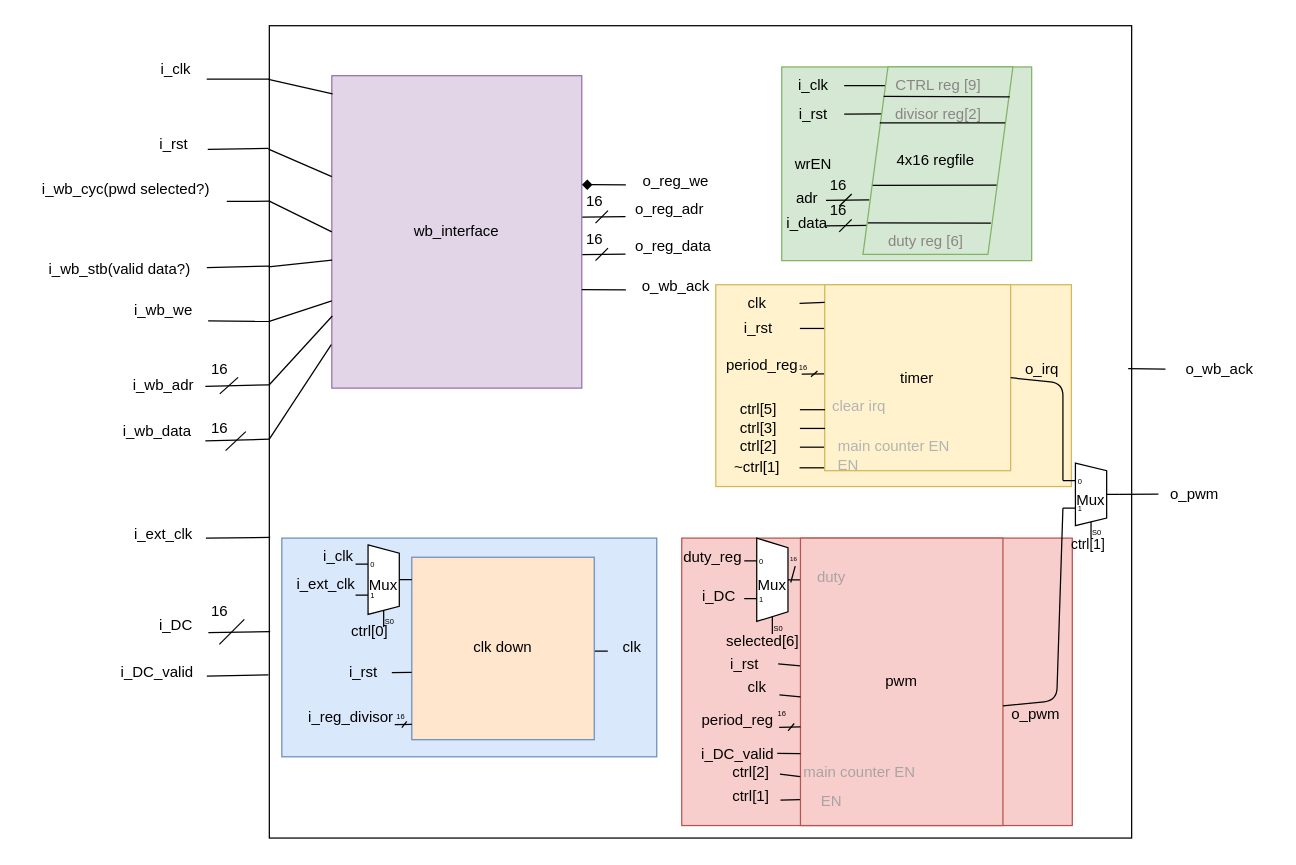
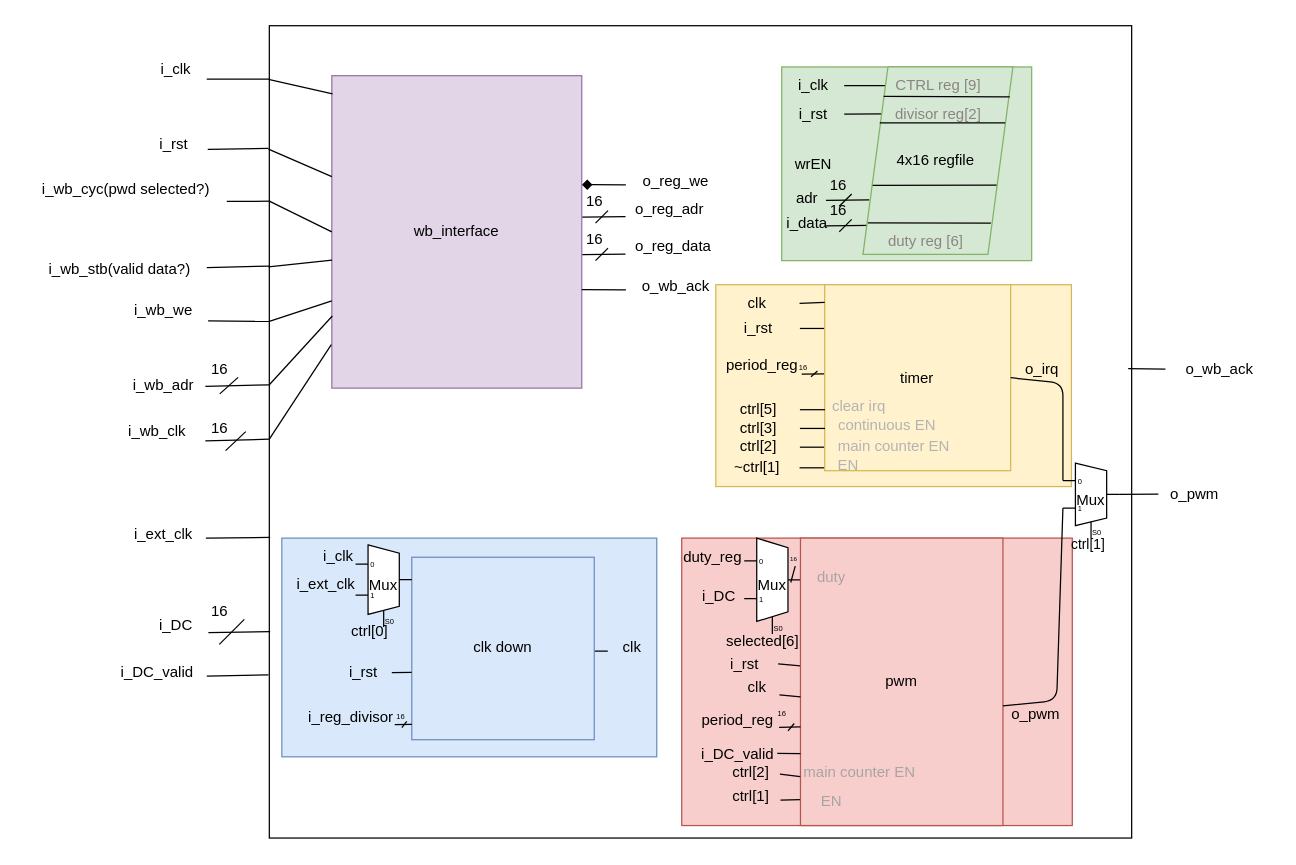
node "continuous EN": added
node "i_wb_data": label "i_wb_data" -> "i_wb_clk"
node "clk down": fillcolor #ffe6cc -> #dae8fc
